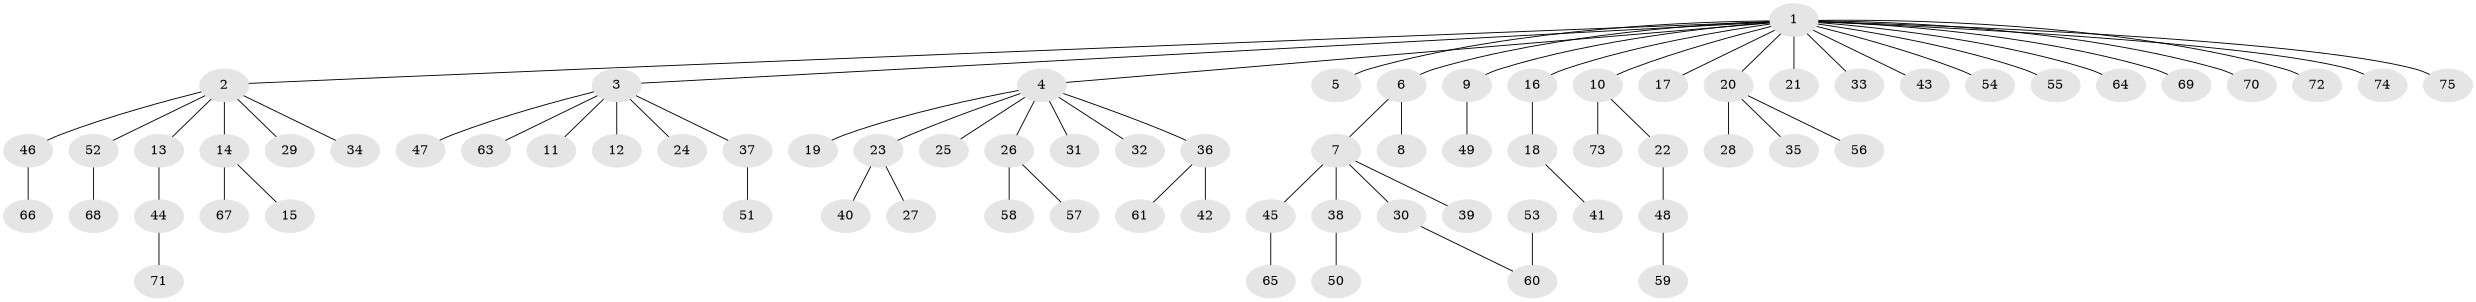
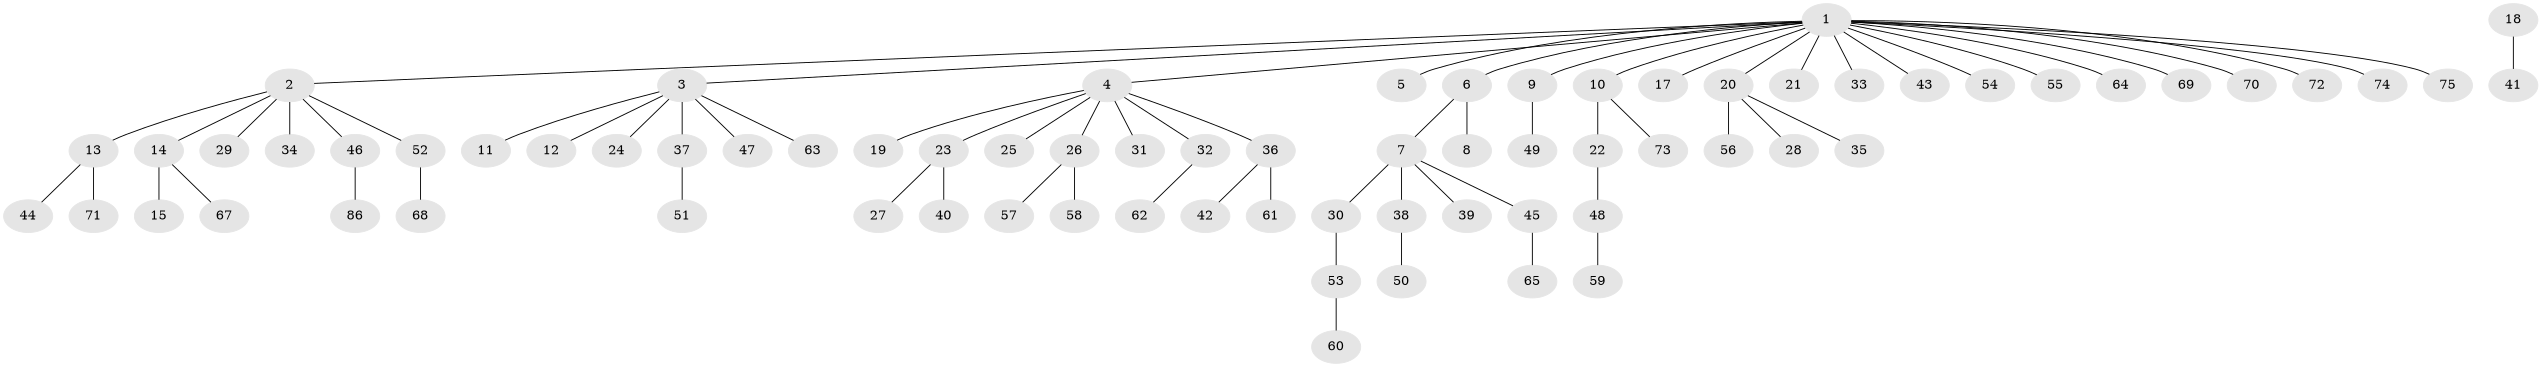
node "16": removed
node "66": label "66" -> "86"
node "62": added
edge "44" -- "71": now "13" -- "71"
edge "30" -- "60": now "30" -- "53"
